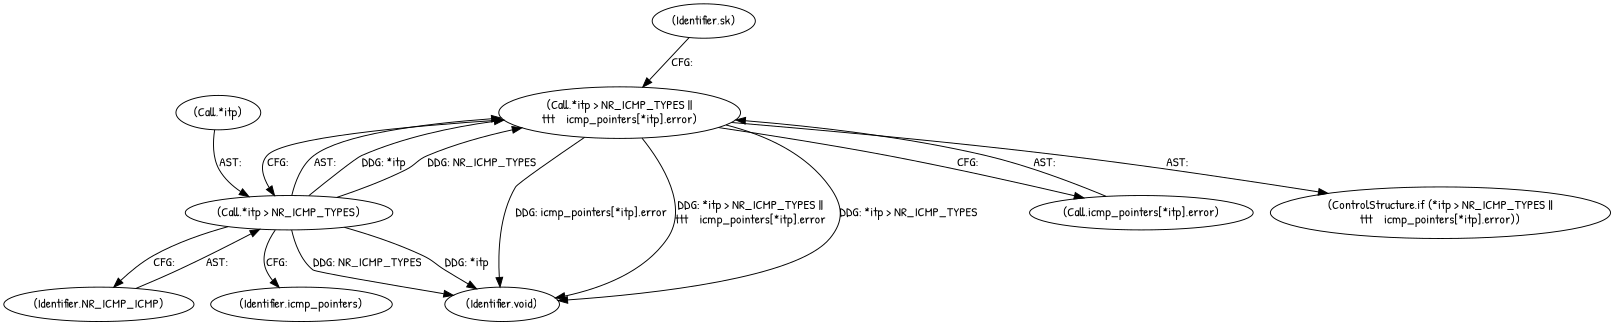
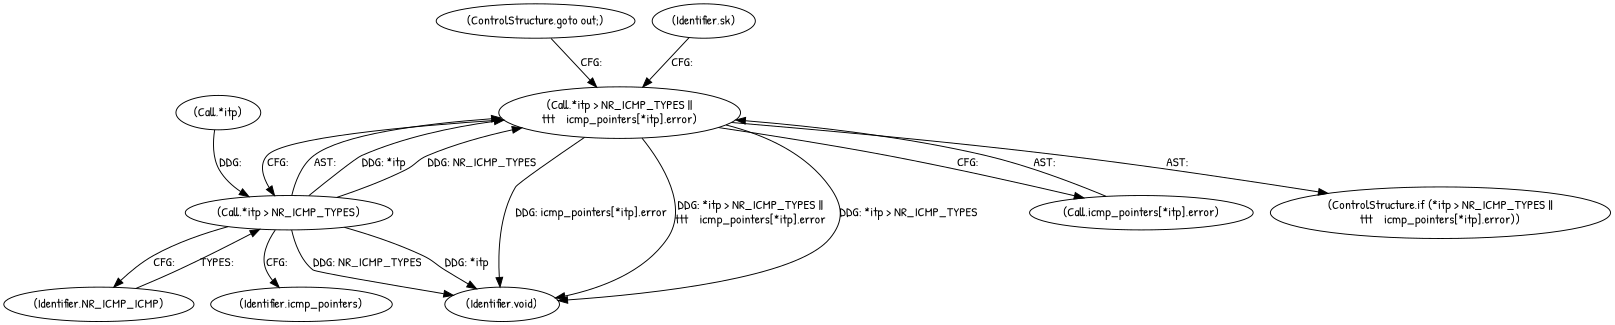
node "(ControlStructure,goto out;)": added
edge "(Call,*itp)" -> "(Call,*itp > NR_ICMP_TYPES)": label "AST: " -> "DDG: "
edge "(Identifier,NR_ICMP_ICMP)" -> "(Call,*itp > NR_ICMP_TYPES)": label "AST: " -> "TYPES: "
